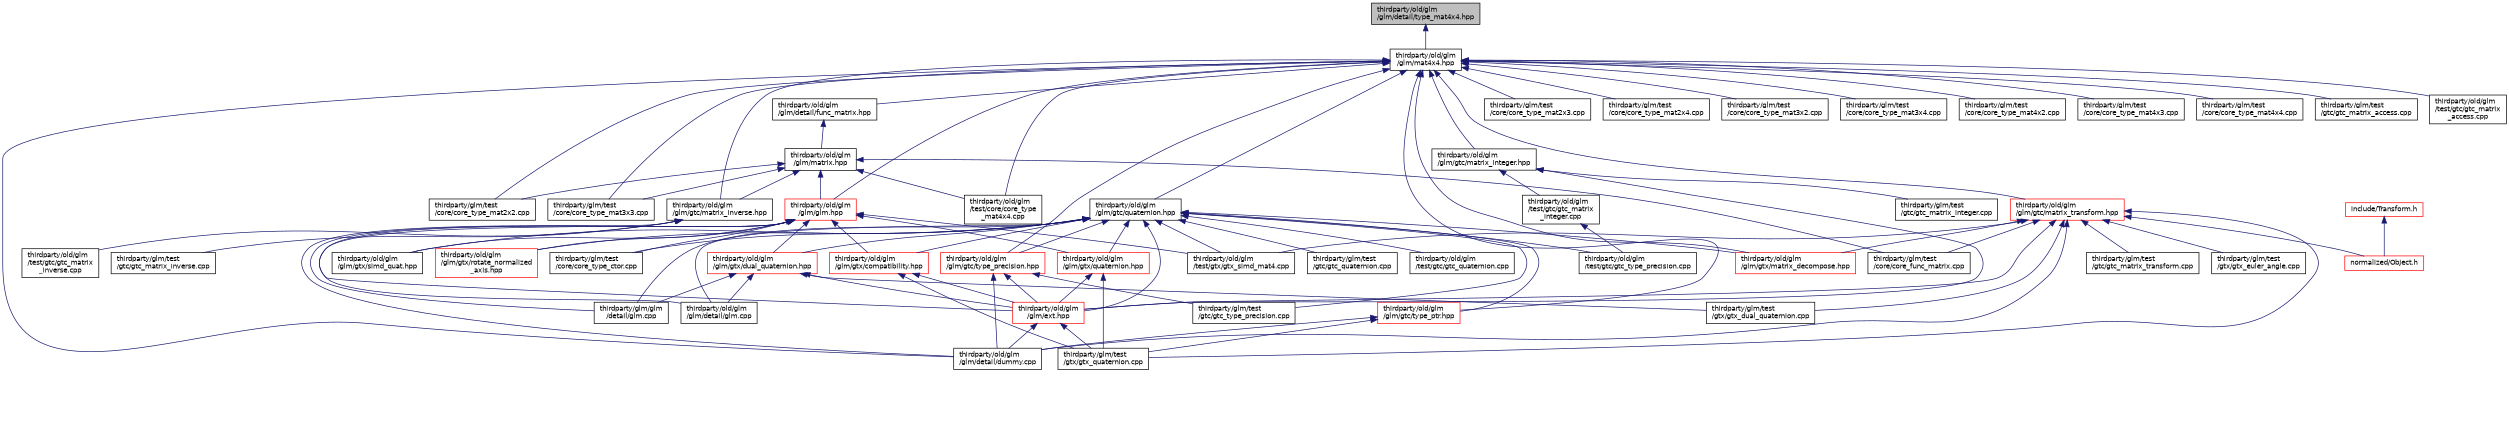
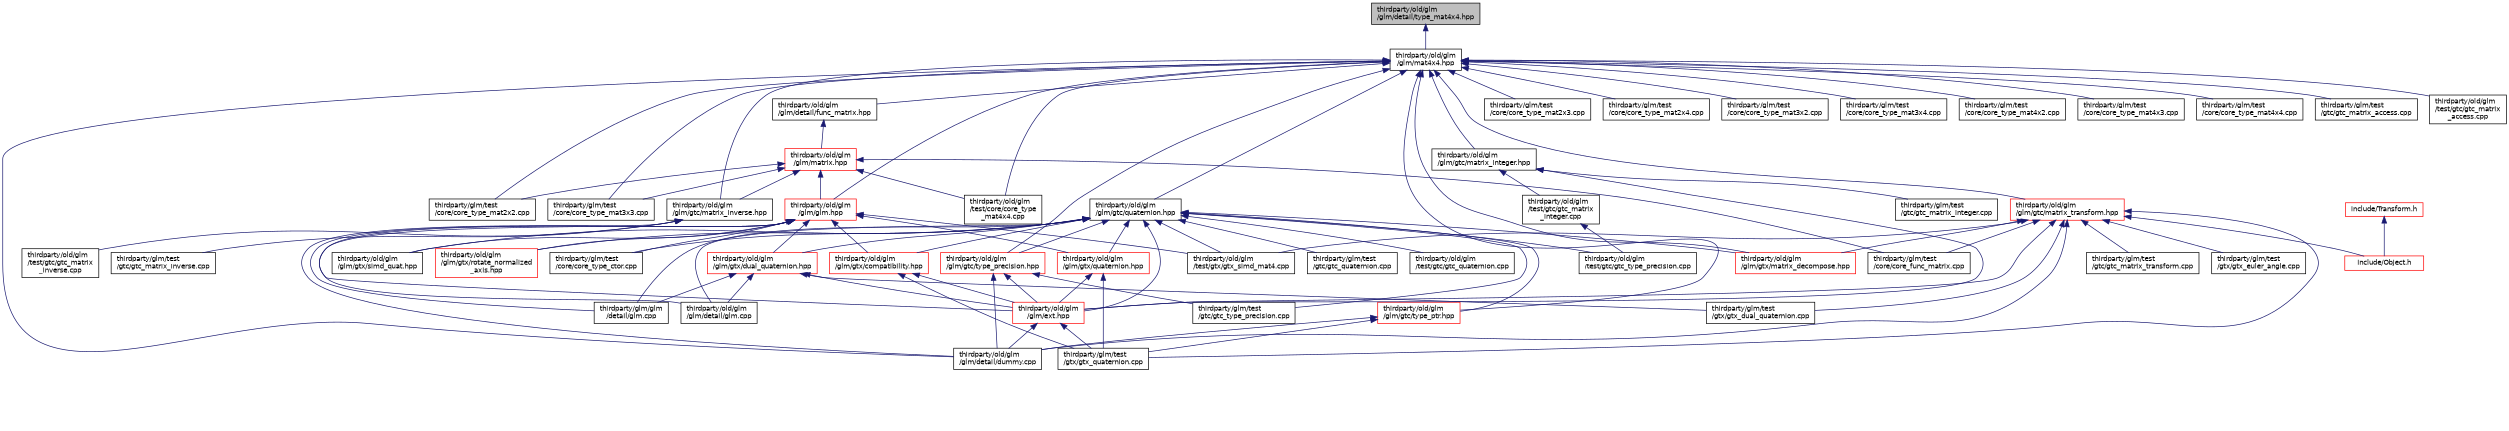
node "thirdparty/old/glm /glm/matrix.hpp": color black -> red
node "normalized/Object.h": label "normalized/Object.h" -> "include/Object.h"
